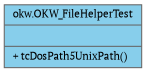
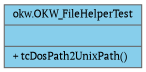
node "okw.OKW_FileHelperTest": text "+ tcDosPath5UnixPath()" -> "+ tcDosPath2UnixPath()"
